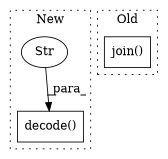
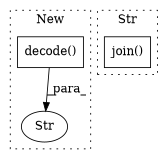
cluster "Old": label "Old" -> "Str"
edge "Str" -> "decode()": reversed
